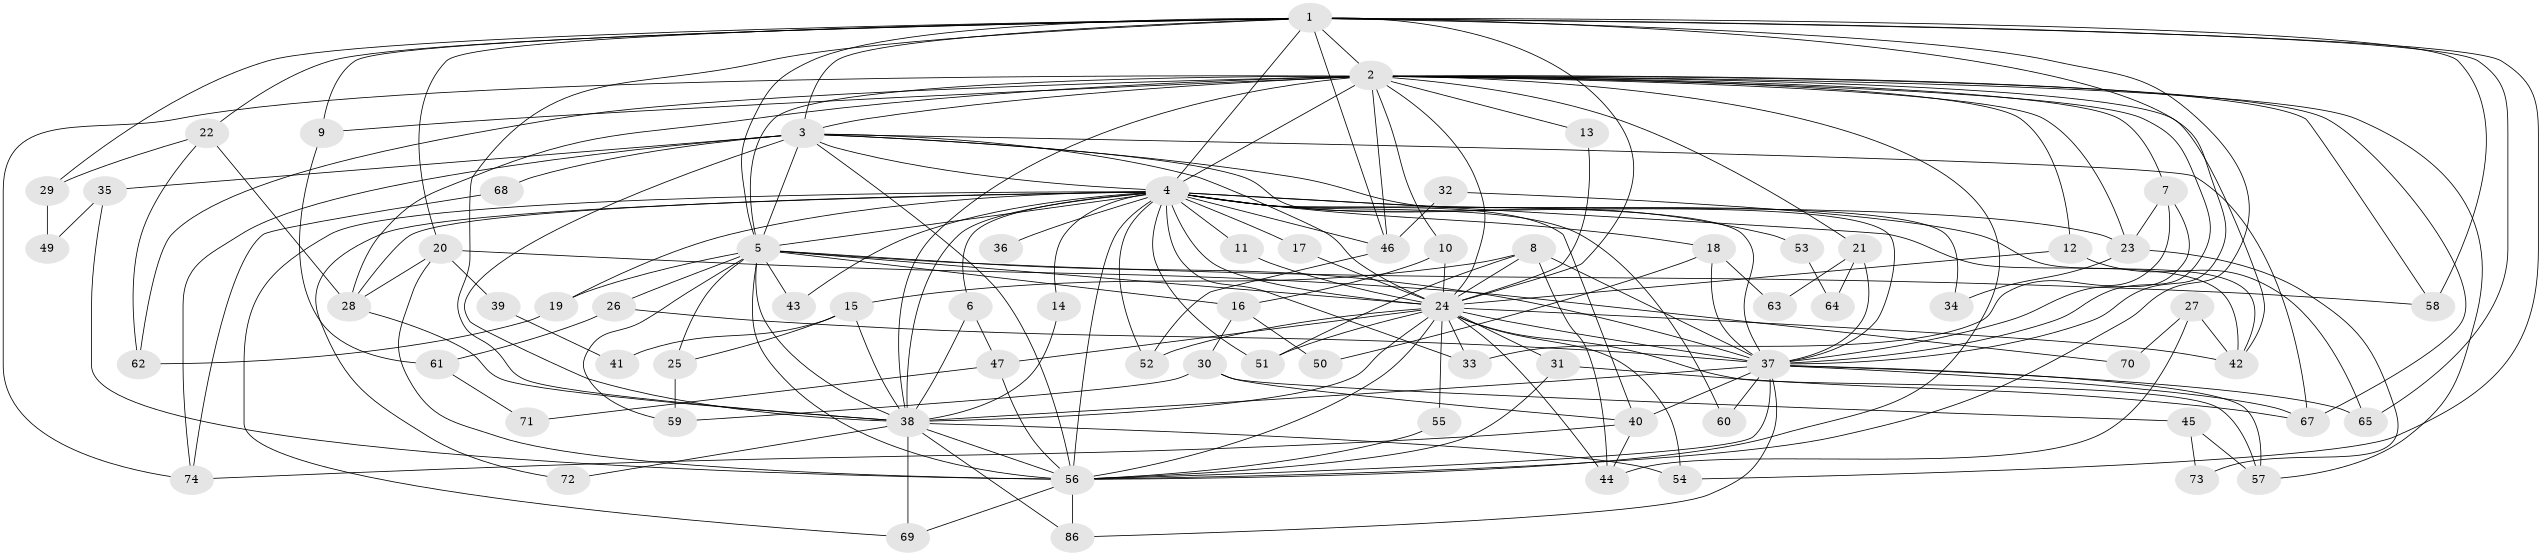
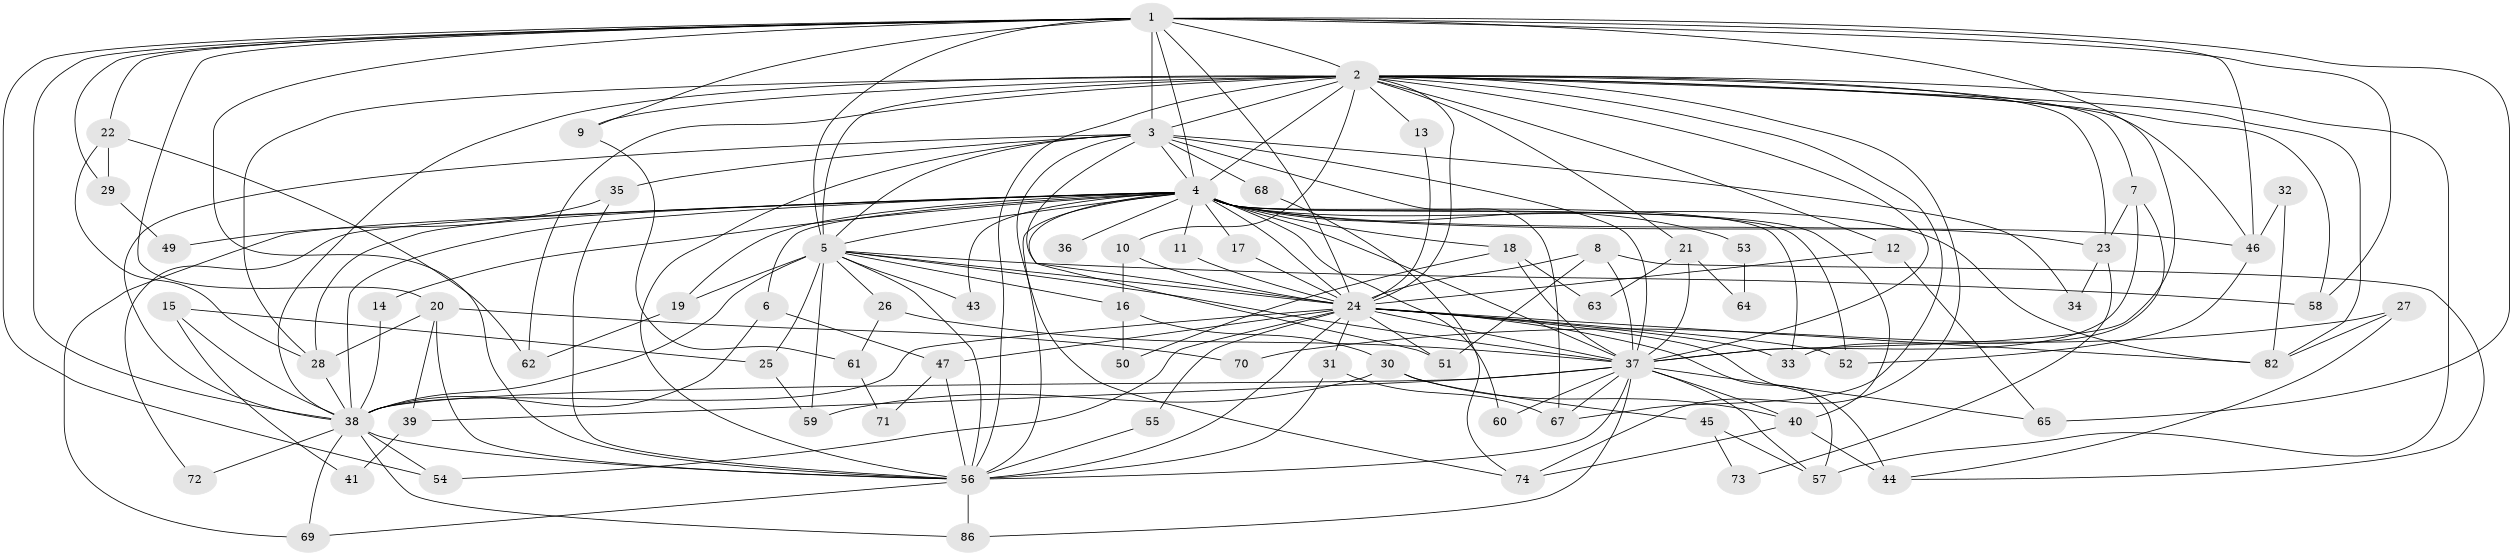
edge "8" -- "15": removed
node "42": label "42" -> "82"
edge "37" -- "39": added
